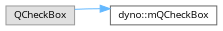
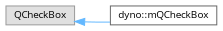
edge "QCheckBox" -> "dyno::mQCheckBox": reversed
